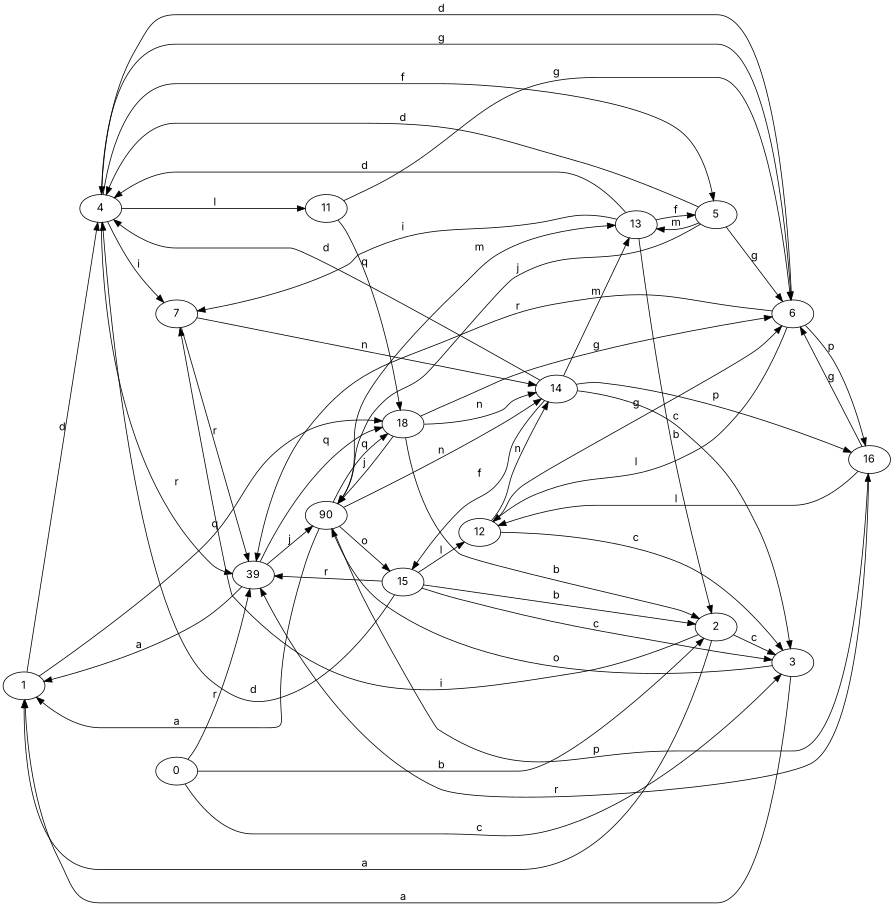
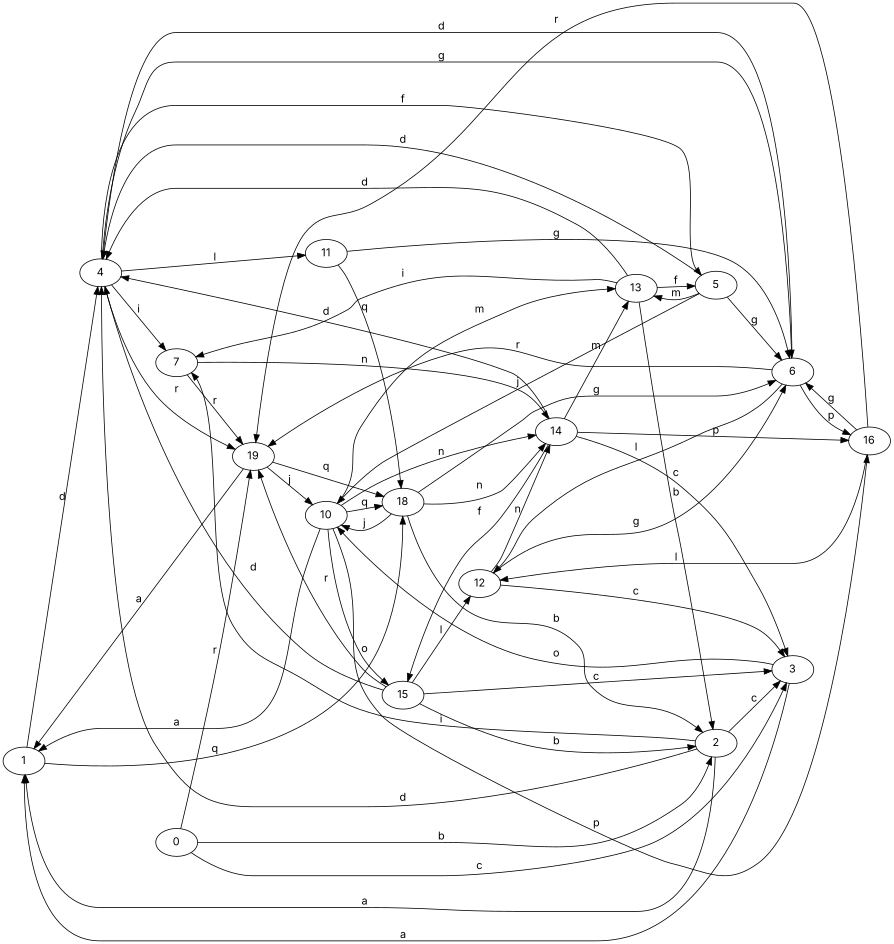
node "90": label "90" -> "10"
node "39": label "39" -> "19"
edge "2" -> "4": added, label "d"
